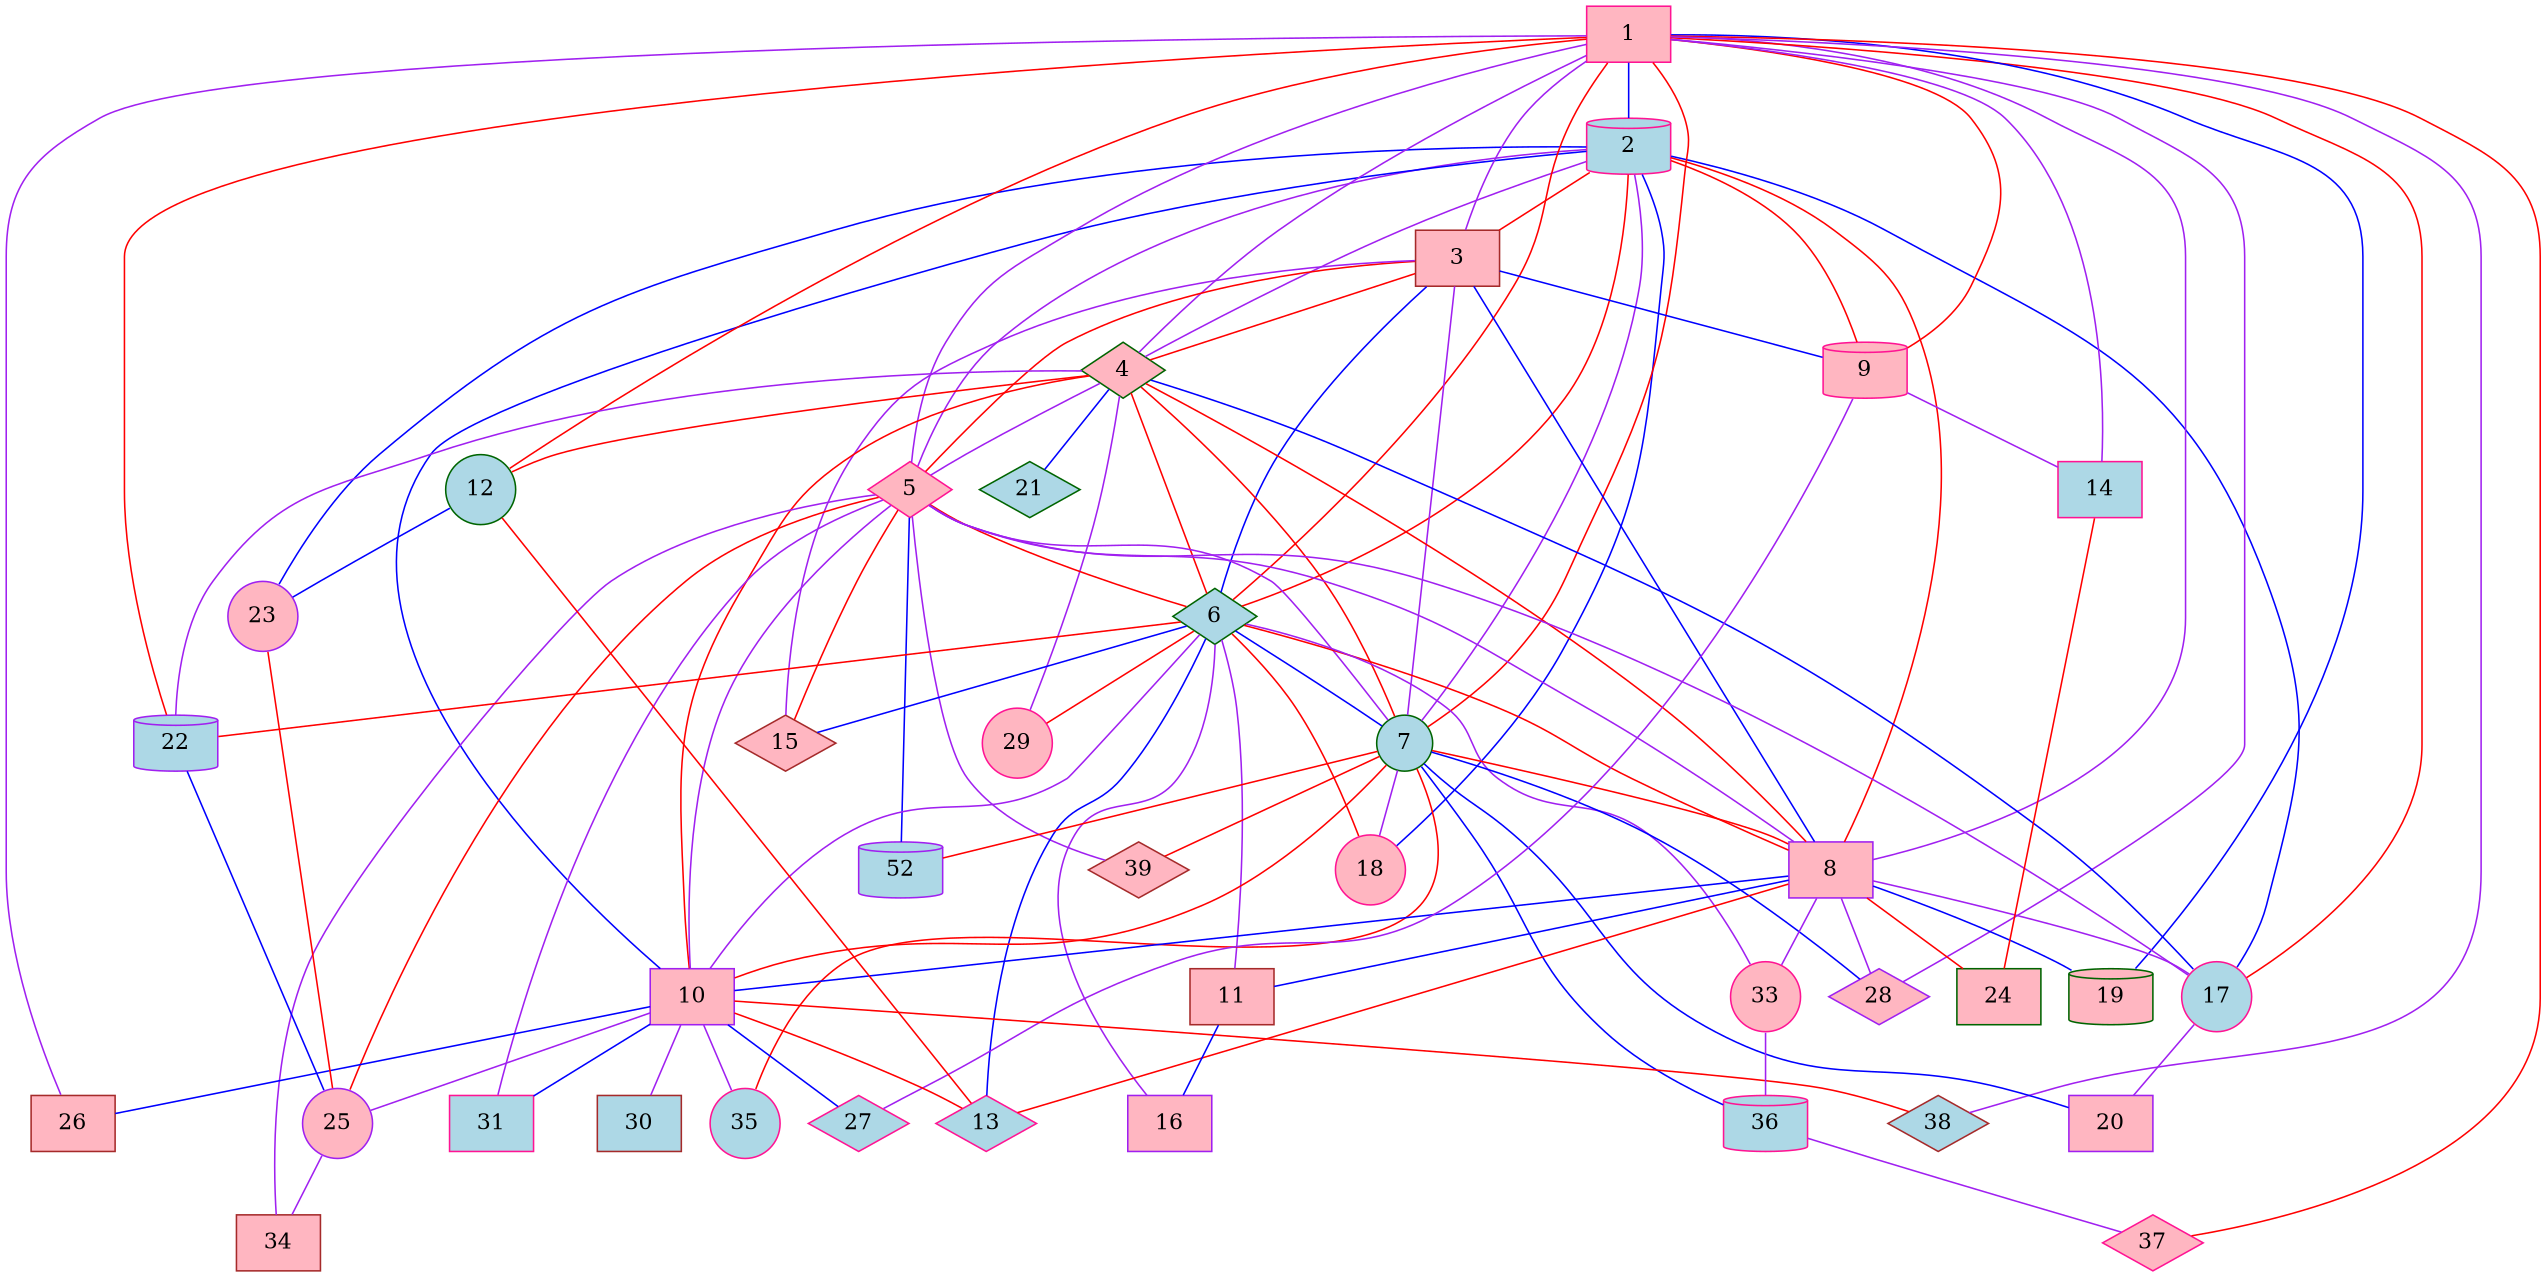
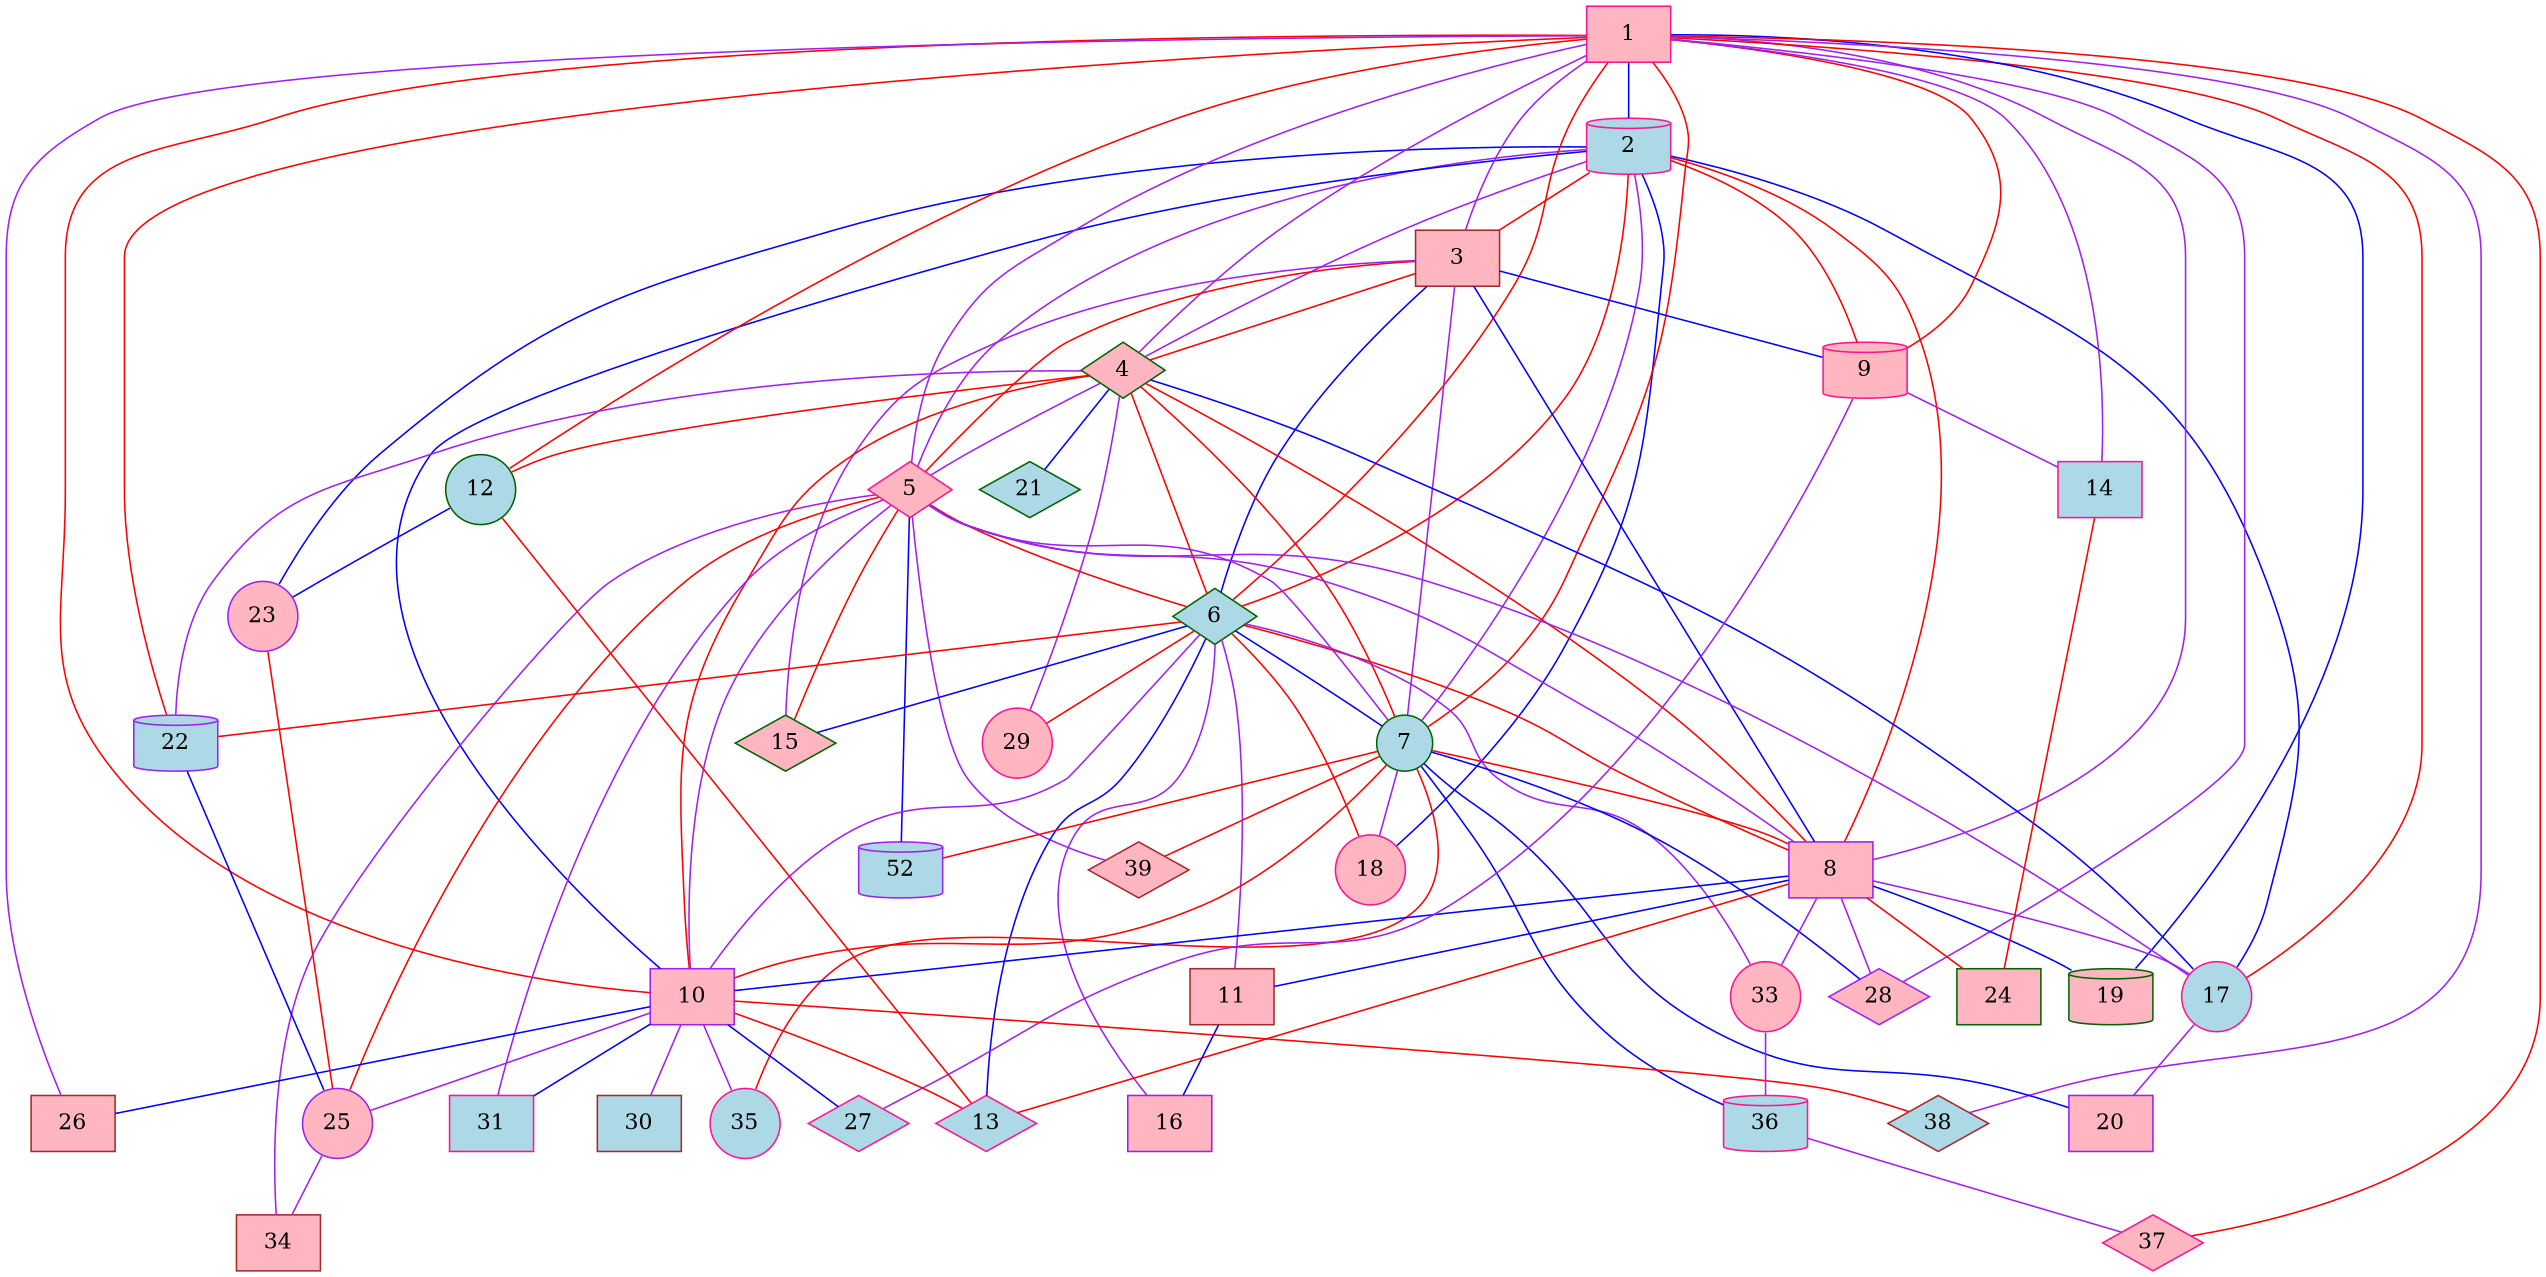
edge "1" -- "10": added
node "15": color brown -> darkgreen
